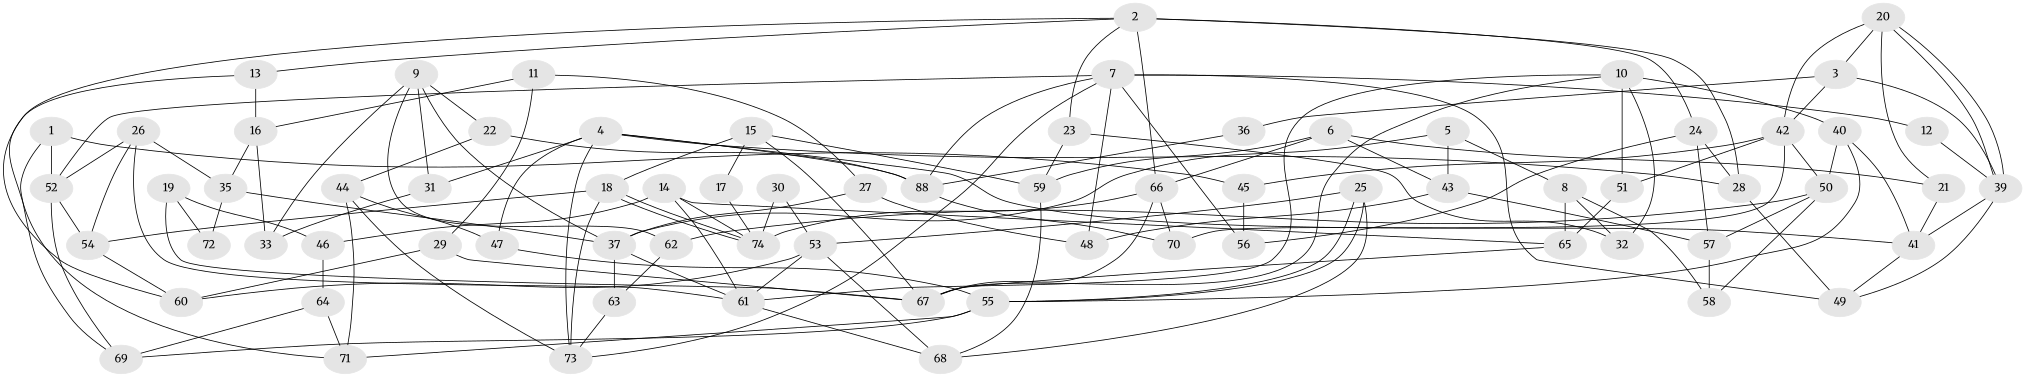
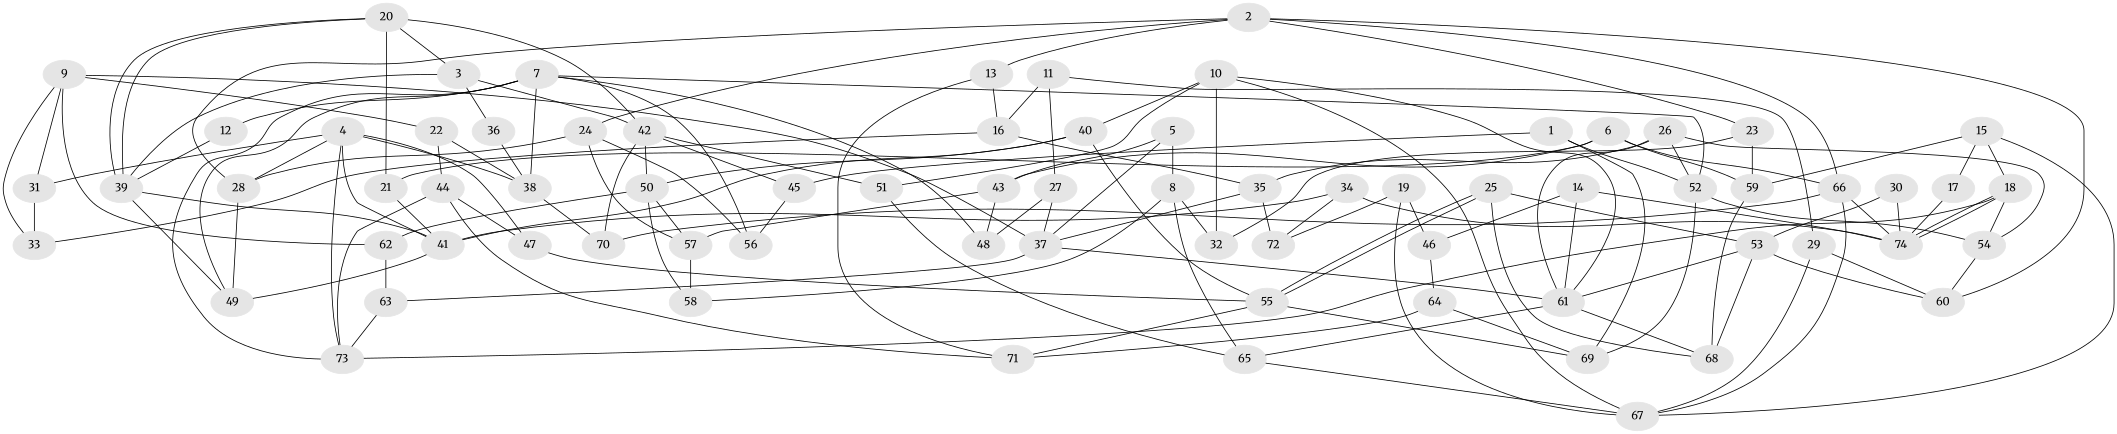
node "88": label "88" -> "38"
node "34": added
edge "14" -- "65": now "61" -- "65"
